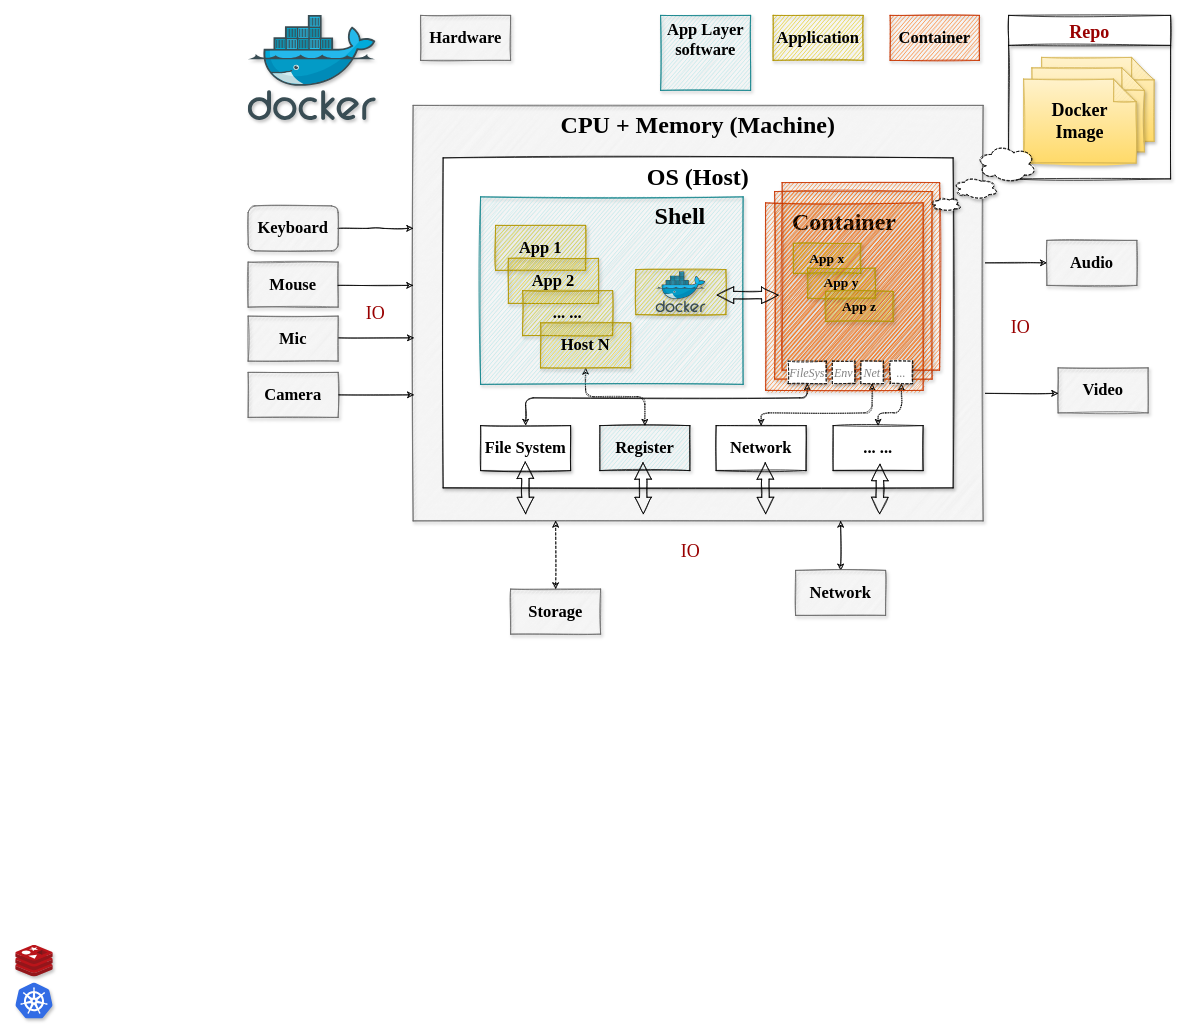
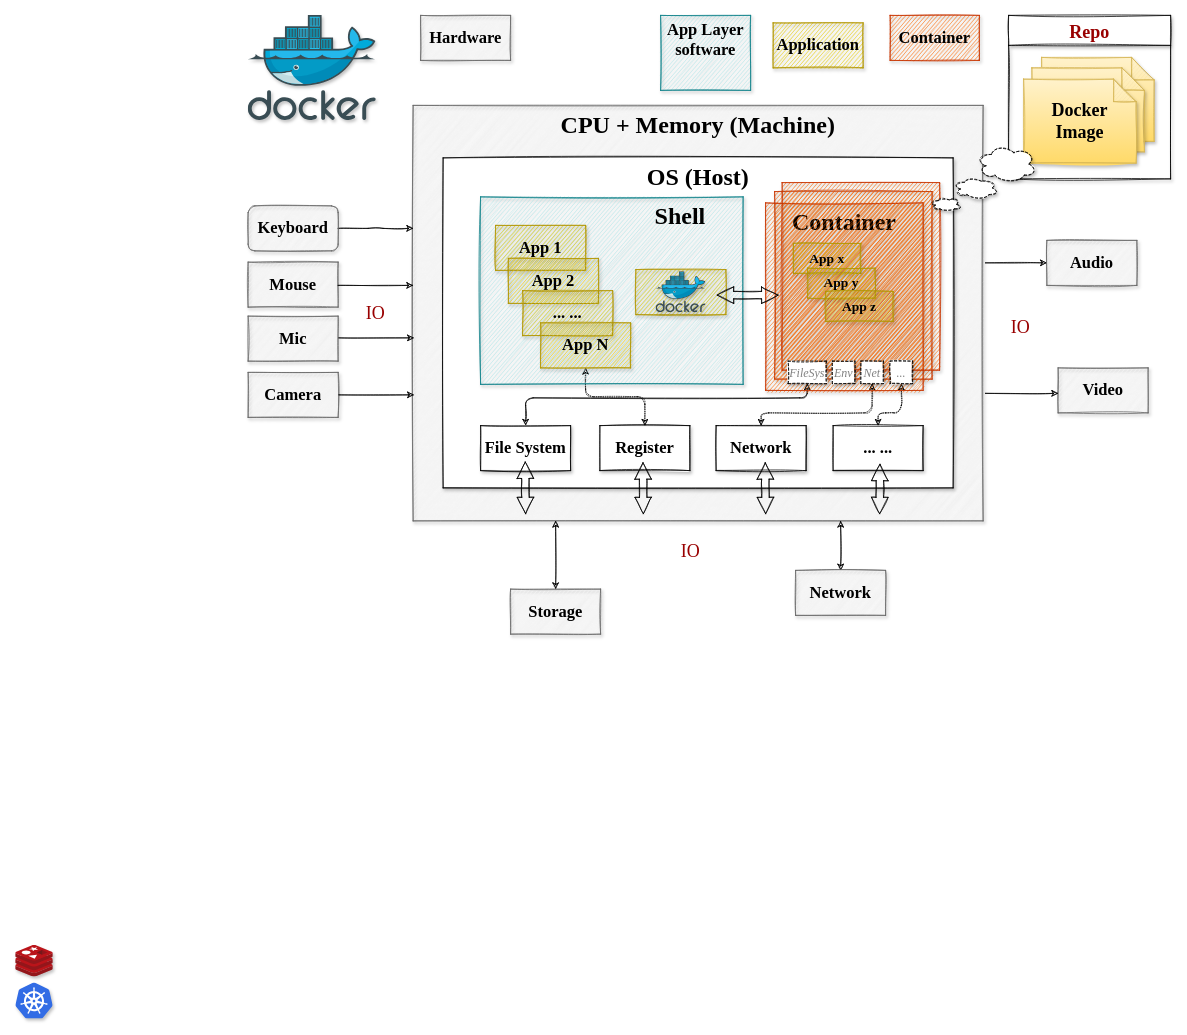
node "Application": moved (818, 38) -> (818, 45)
node "Host N": label "Host N" -> "App N"
node "Register": fillcolor #b0e3e6 -> #ffffff
edge "CPU + Memory (Machine)" -- "Storage": style dashed -> solid
